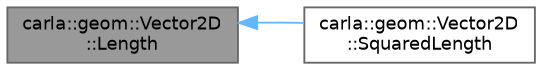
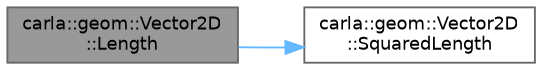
edge "carla::geom::Vector2D ::SquaredLength" -> "carla::geom::Vector2D ::Length": reversed
